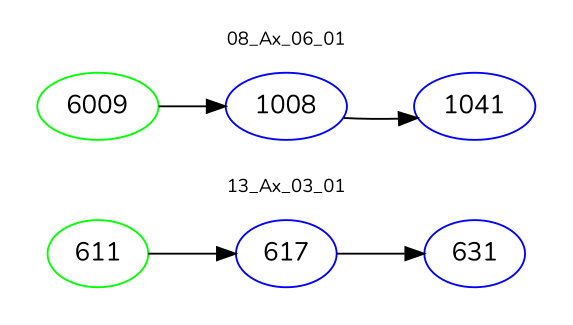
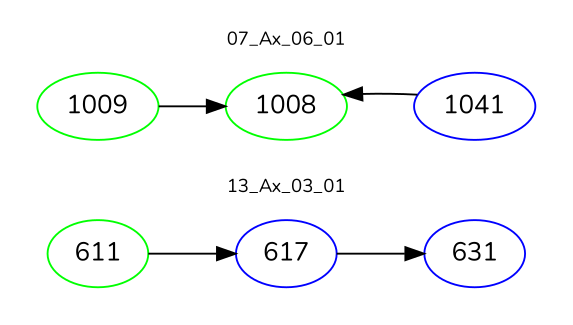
cluster "08_Ax_06_01": label "08_Ax_06_01" -> "07_Ax_06_01"
node "6009": label "6009" -> "1009"
node "1008": color blue -> green
edge "1008" -> "1041": reversed
